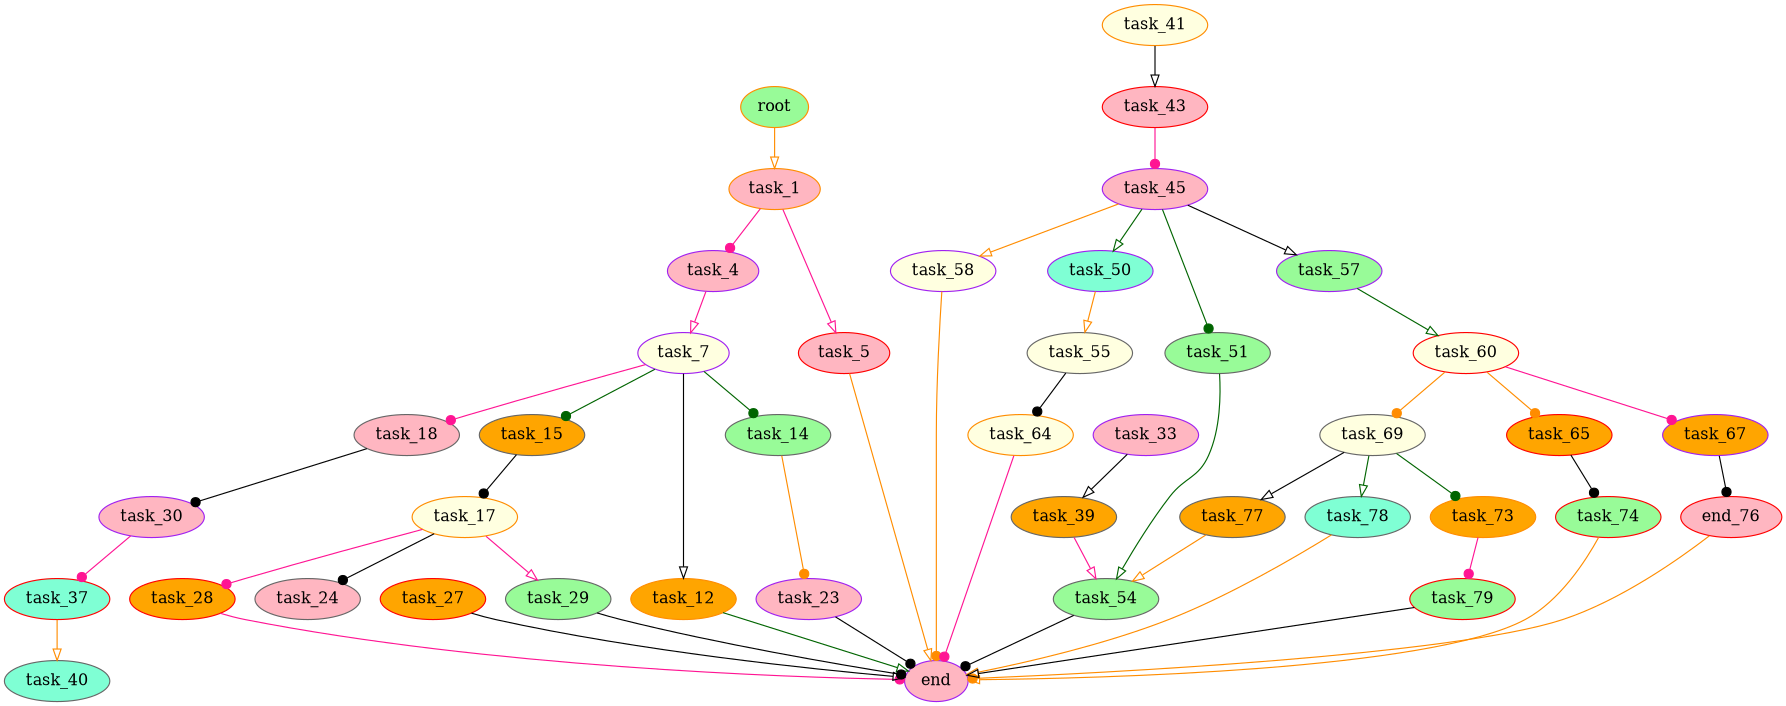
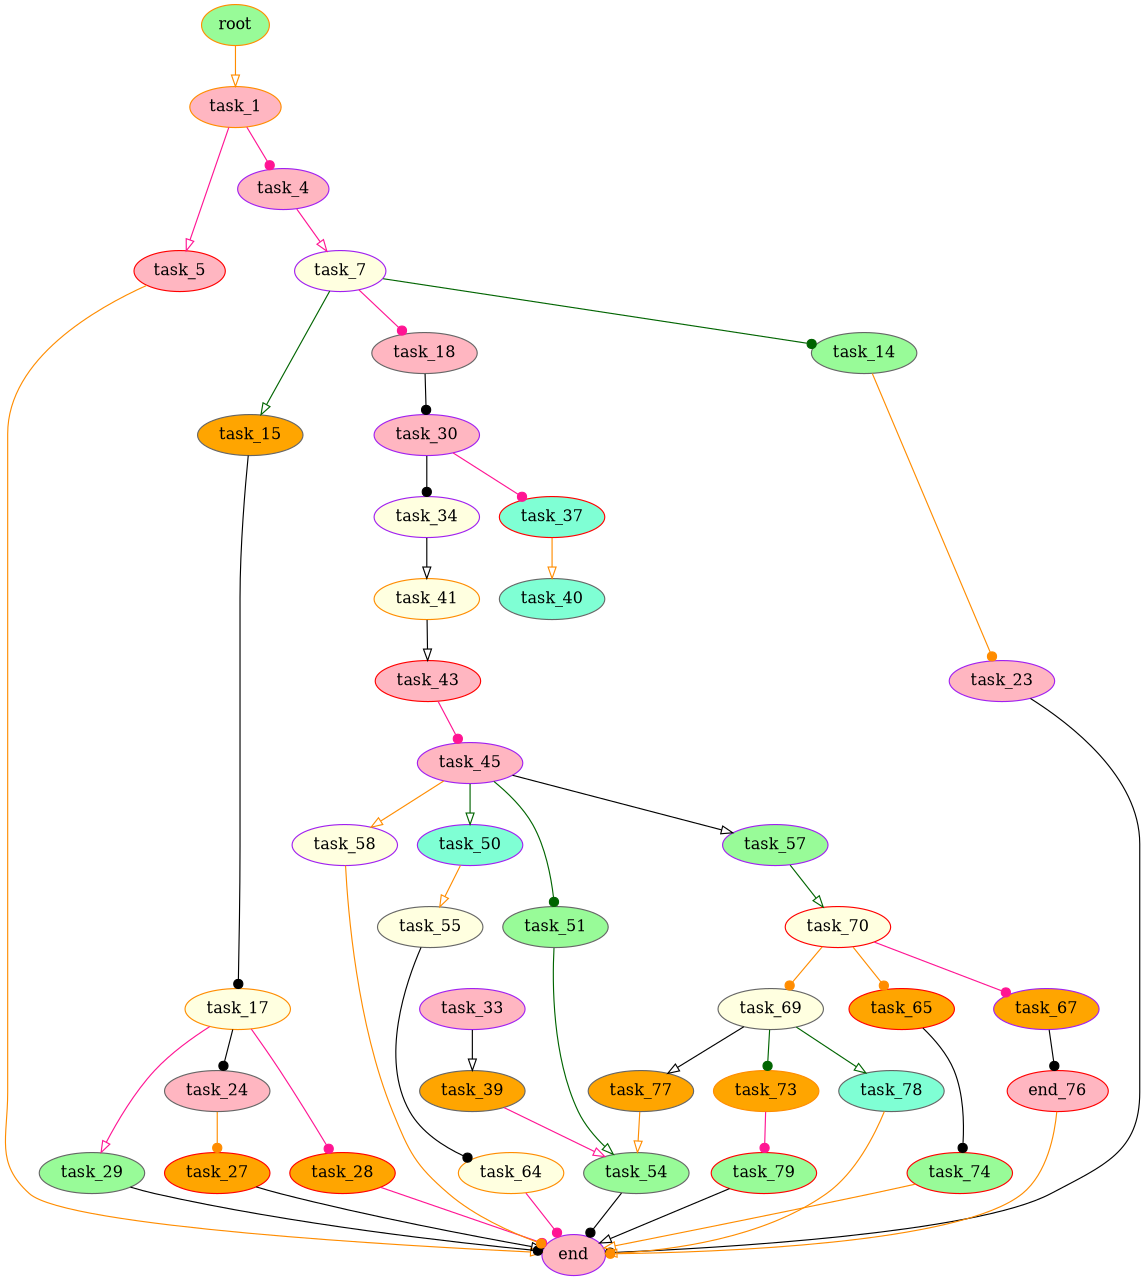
node "task_60": label "task_60" -> "task_70"
edge "task_7" -> "task_15": arrowhead dot -> onormal
node "task_34": added
node "task_12": removed
edge "task_24" -> "task_27": added
